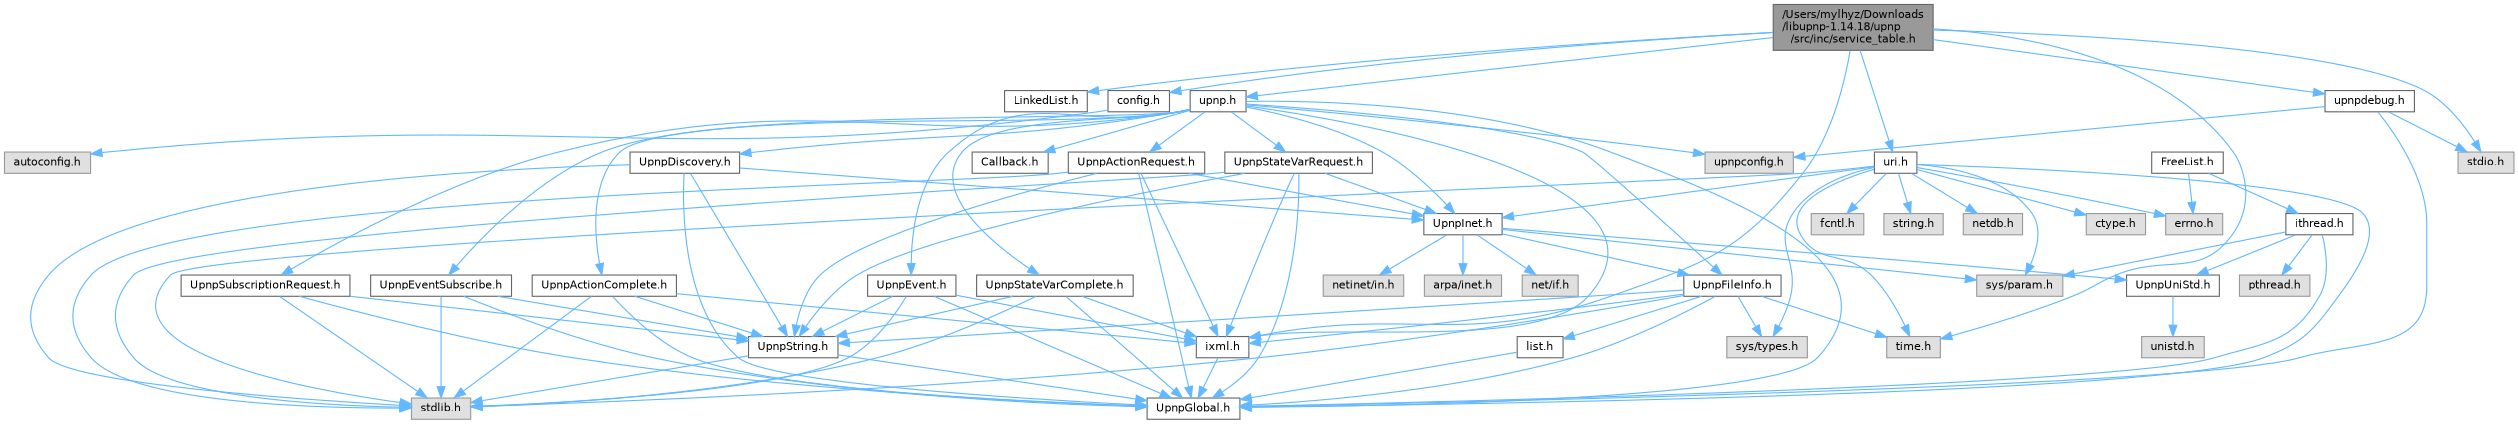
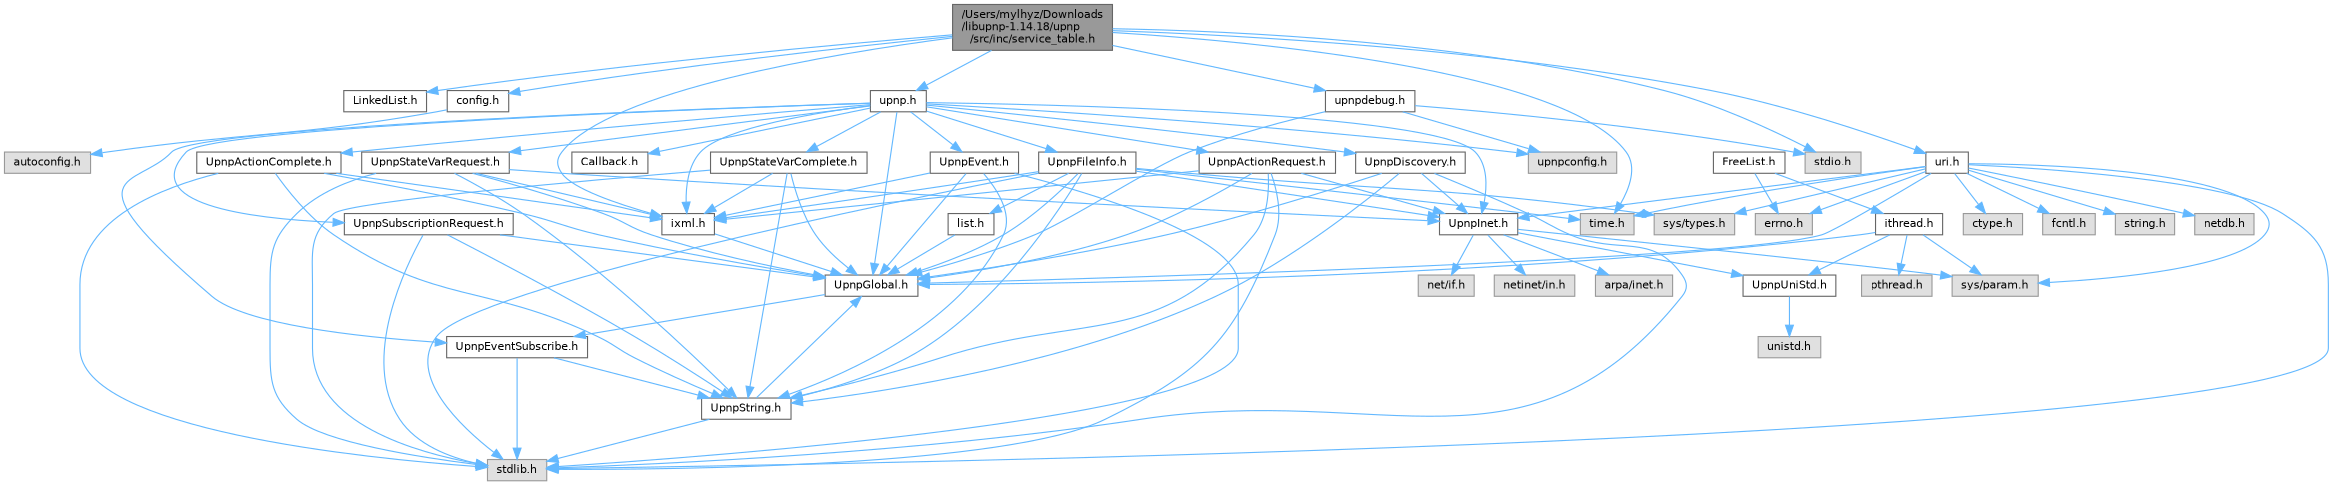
edge "UpnpInet.h" -> "UpnpFileInfo.h": reversed
edge "UpnpEventSubscribe.h" -> "UpnpGlobal.h": reversed
